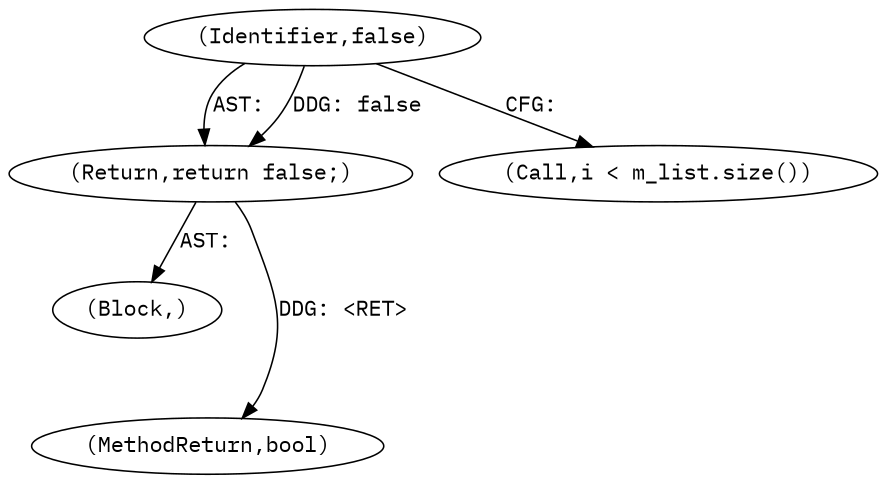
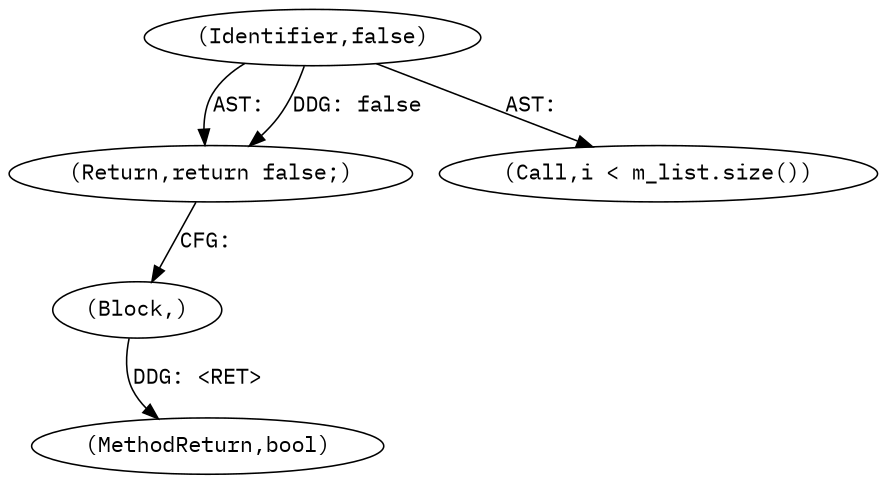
edge "(Identifier,false)" -> "(Call,i < m_list.size())": label "CFG: " -> "AST: "
edge "(Return,return false;)" -> "(Block,)": label "AST: " -> "CFG: "
edge "(Return,return false;)" -> "(MethodReturn,bool)": now "(Block,)" -> "(MethodReturn,bool)"
